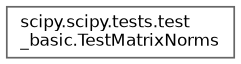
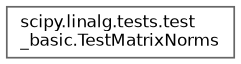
node "scipy.scipy.tests.test _basic.TestMatrixNorms": label "scipy.scipy.tests.test _basic.TestMatrixNorms" -> "scipy.linalg.tests.test _basic.TestMatrixNorms"
